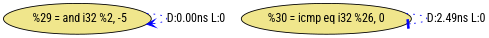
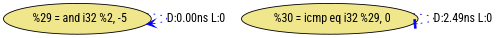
node "%30 = icmp eq i32 %26, 0": label "%30 = icmp eq i32 %26, 0" -> "%30 = icmp eq i32 %29, 0"
